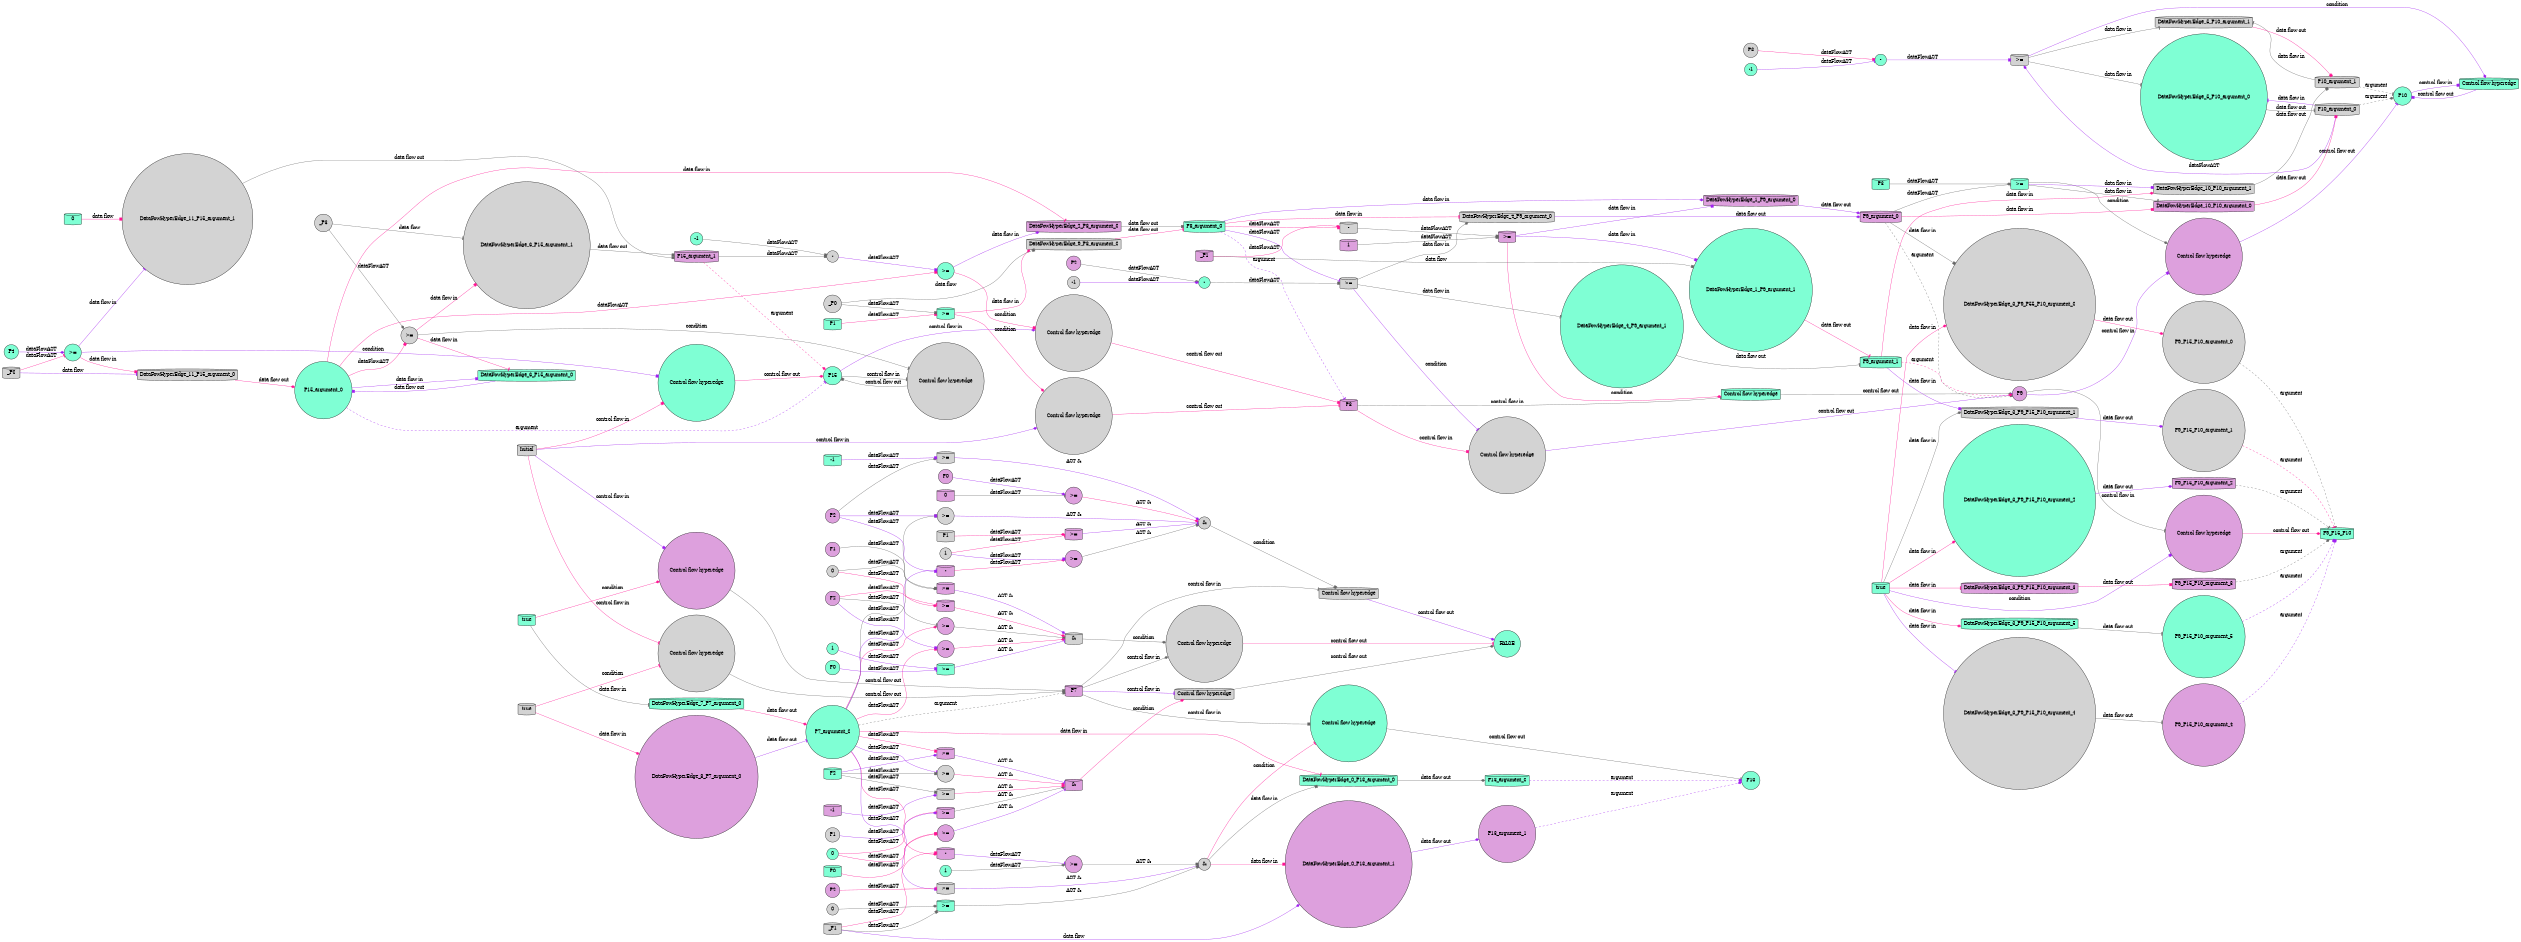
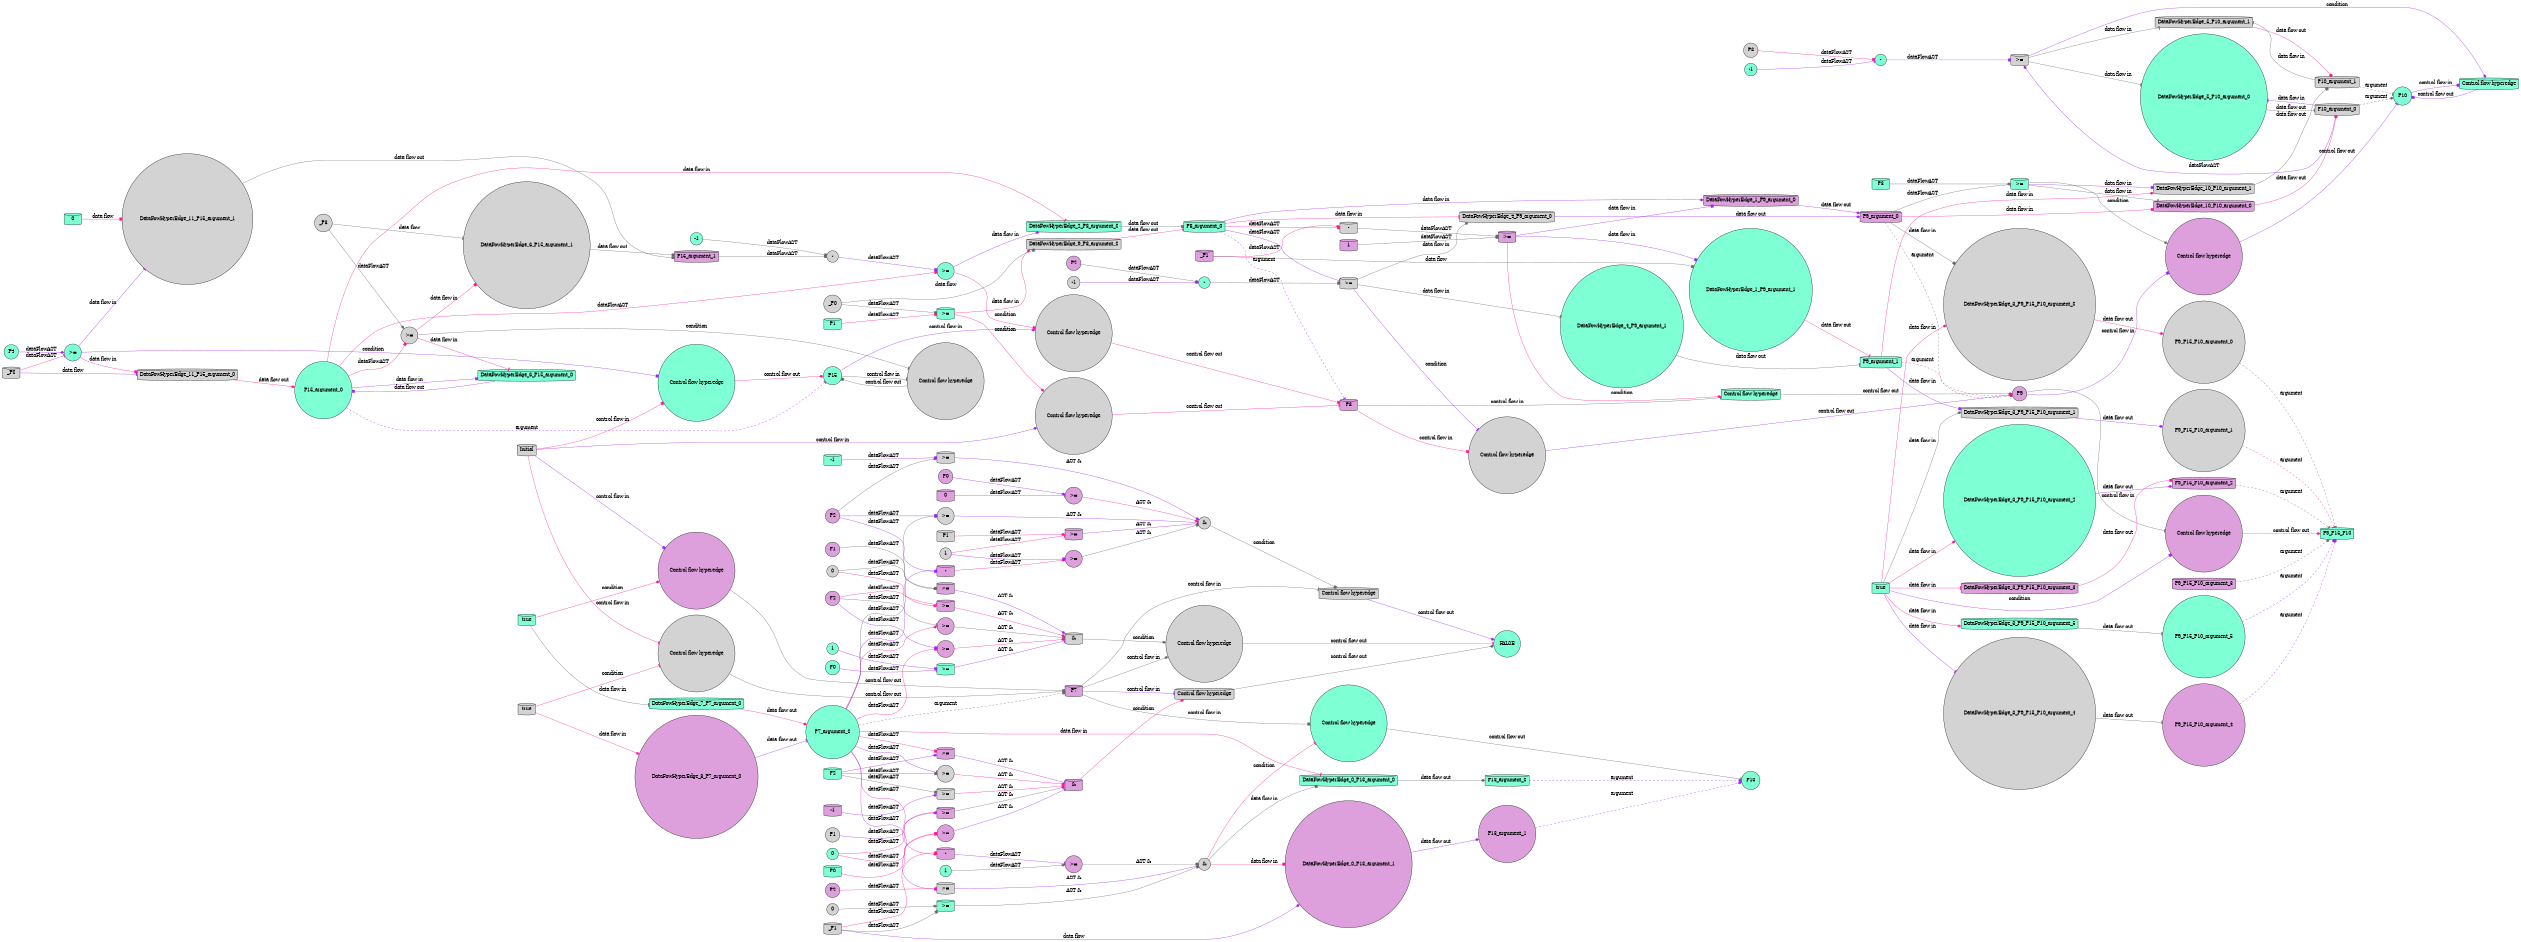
node "DataFowHyperEdge_2_P8_argument_0": fillcolor plum -> aquamarine
node "DataFowHyperEdge_3_P9_P55_P10_argument_0": label "DataFowHyperEdge_3_P9_P55_P10_argument_0" -> "DataFowHyperEdge_3_P9_P15_P10_argument_0"
edge "P15_argument_1" -> "P15": removed, label "argument"
edge "DataFowHyperEdge_3_P9_P15_P10_argument_3" -> "P9_P15_P10_argument_3": now "DataFowHyperEdge_3_P9_P15_P10_argument_3" -> "P9_P15_P10_argument_2"
